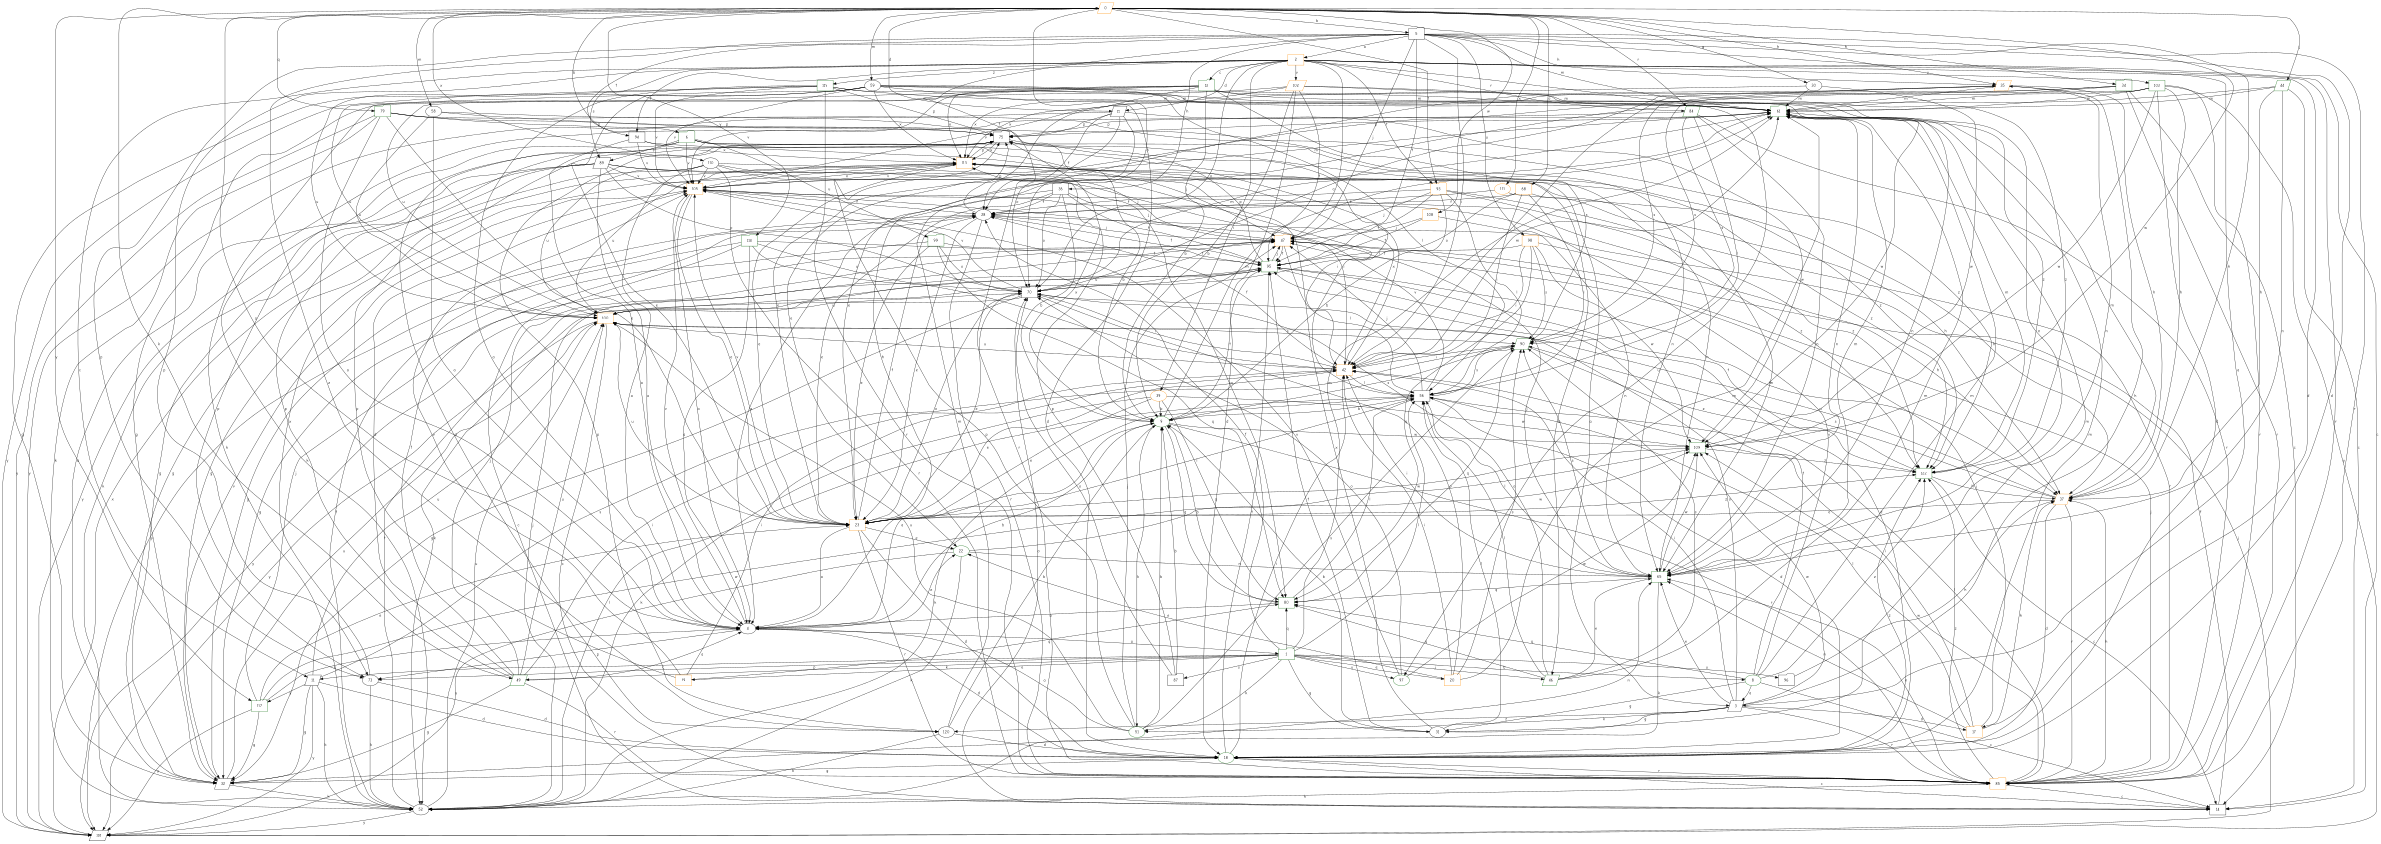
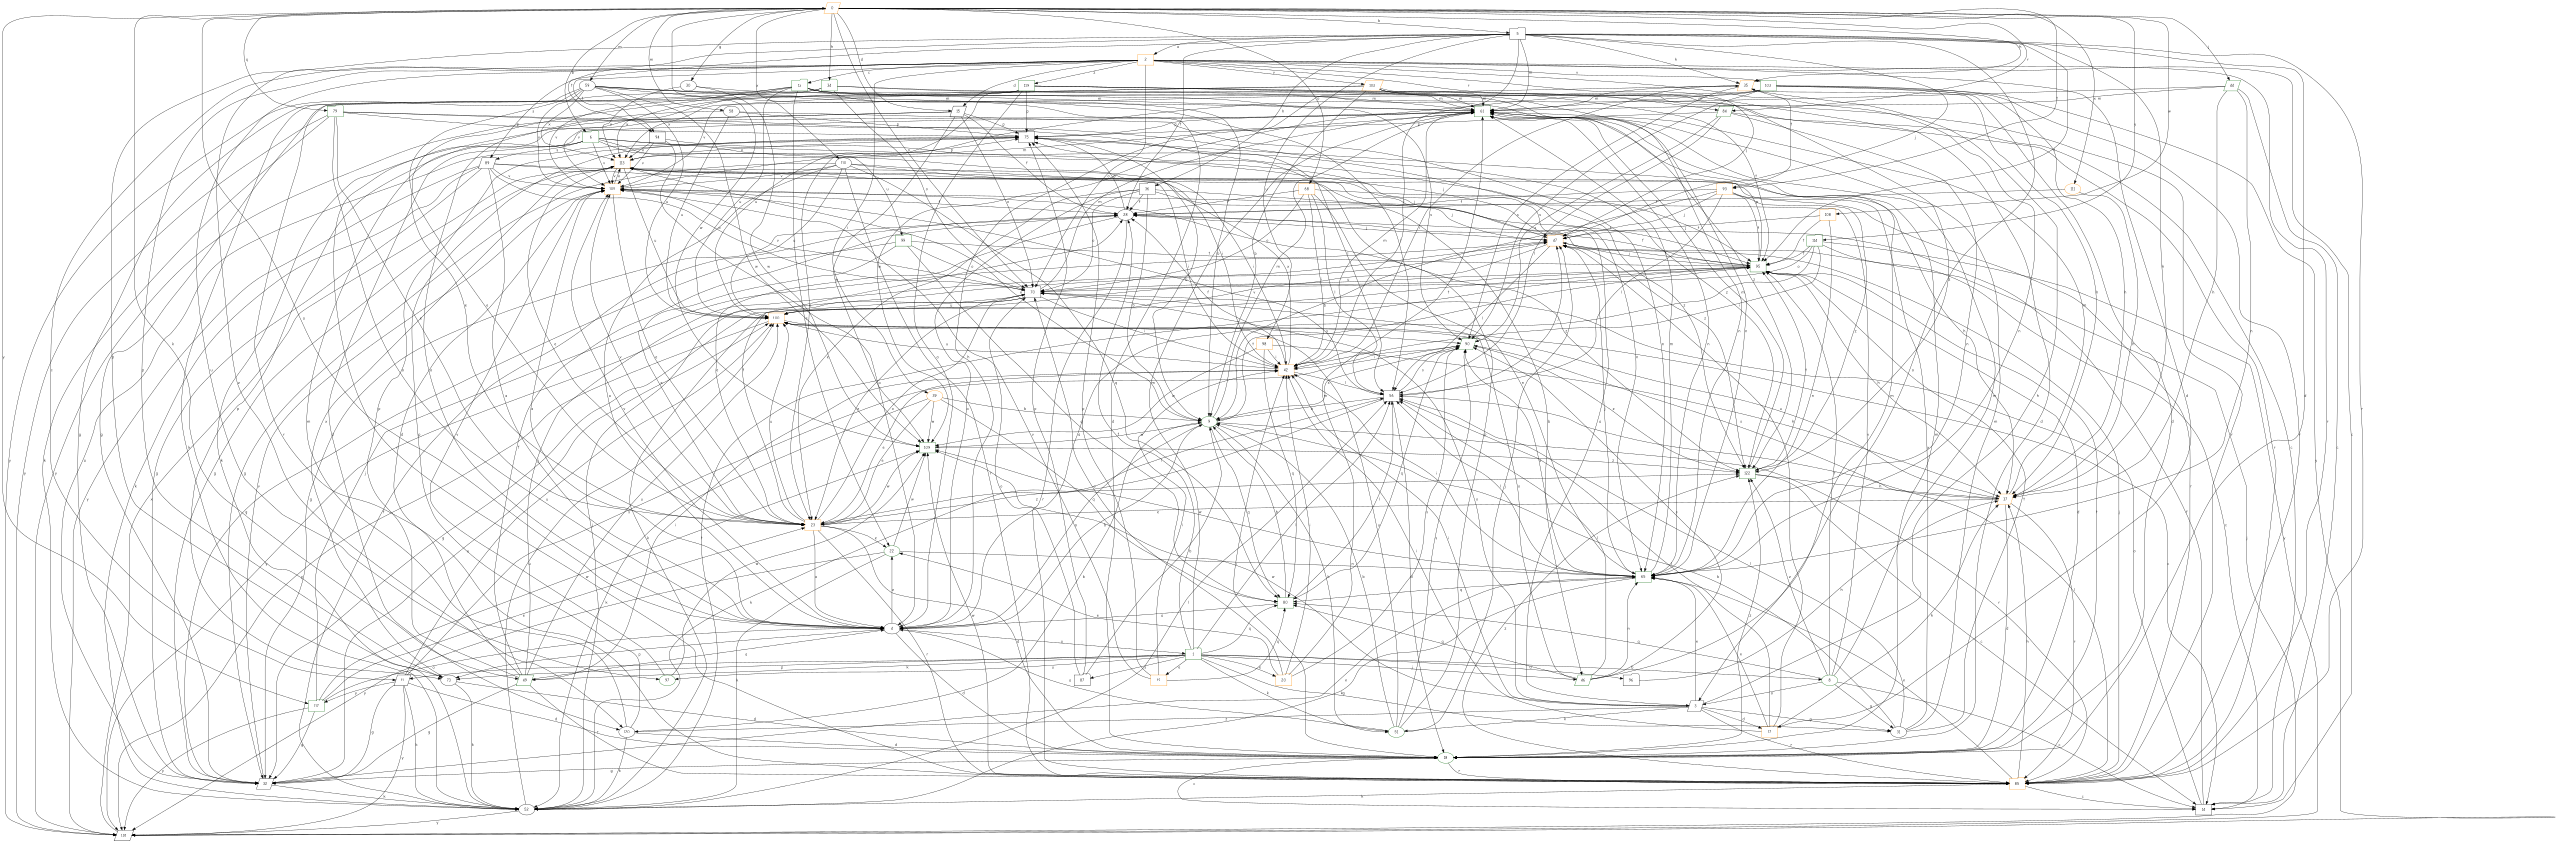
edge "98" -> "95": now "68" -> "95"
edge "98" -> "90": removed, label "s"
edge "97" -> "70": removed, label "o"
